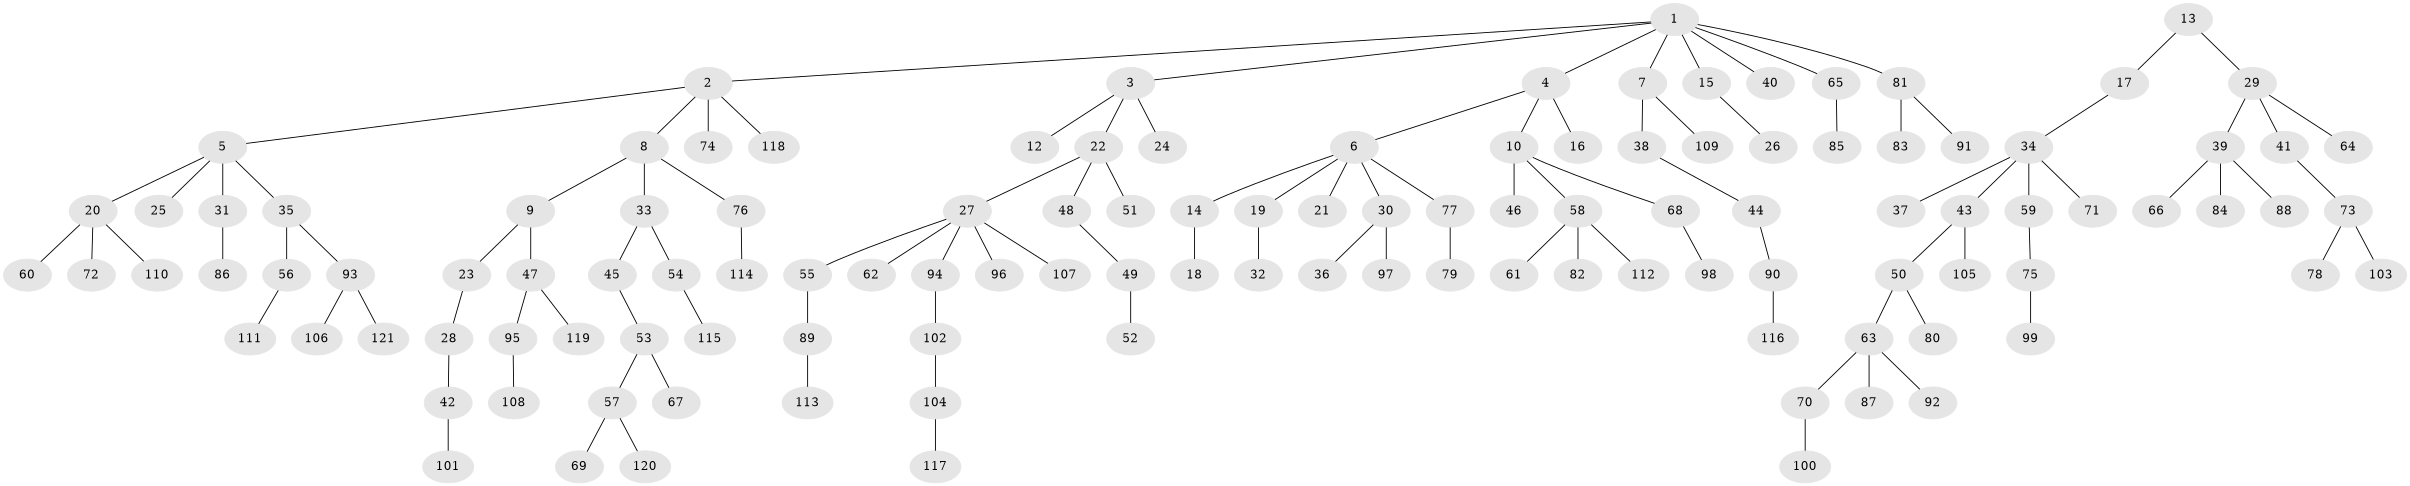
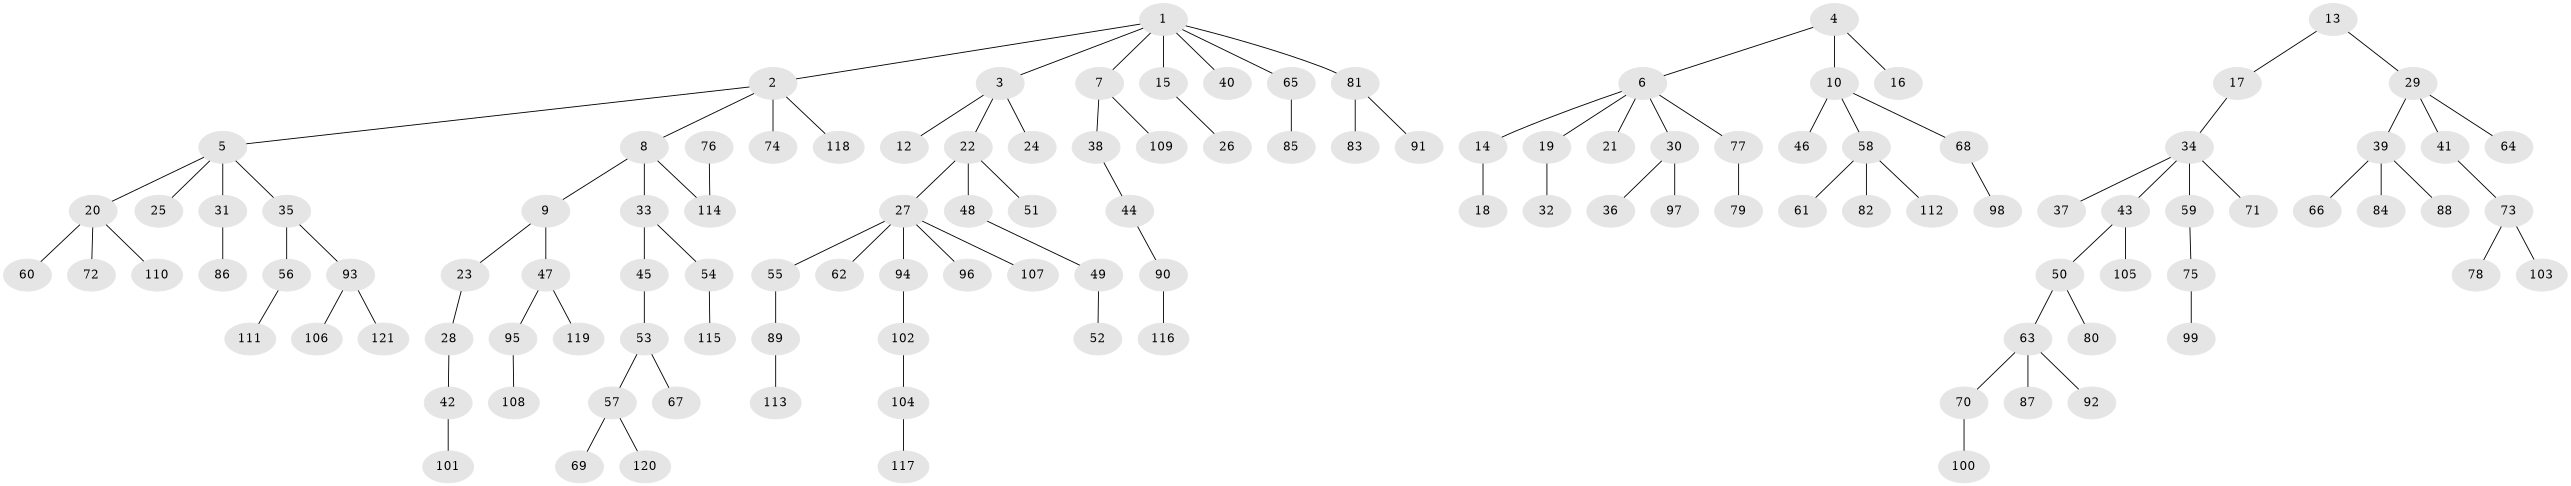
edge "1" -- "4": removed
edge "8" -- "76": now "8" -- "114"
